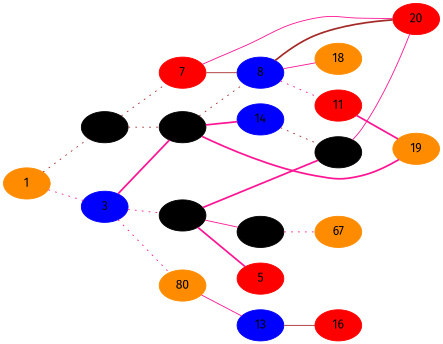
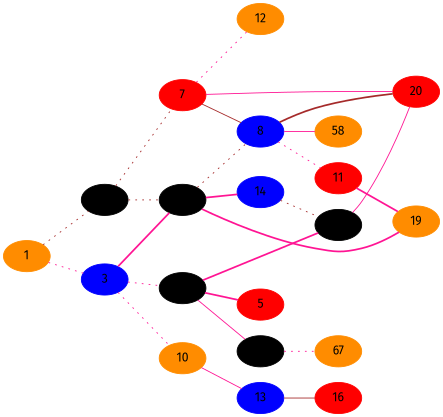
node "12": added
node "18": label "18" -> "58"
node "80": label "80" -> "10"
